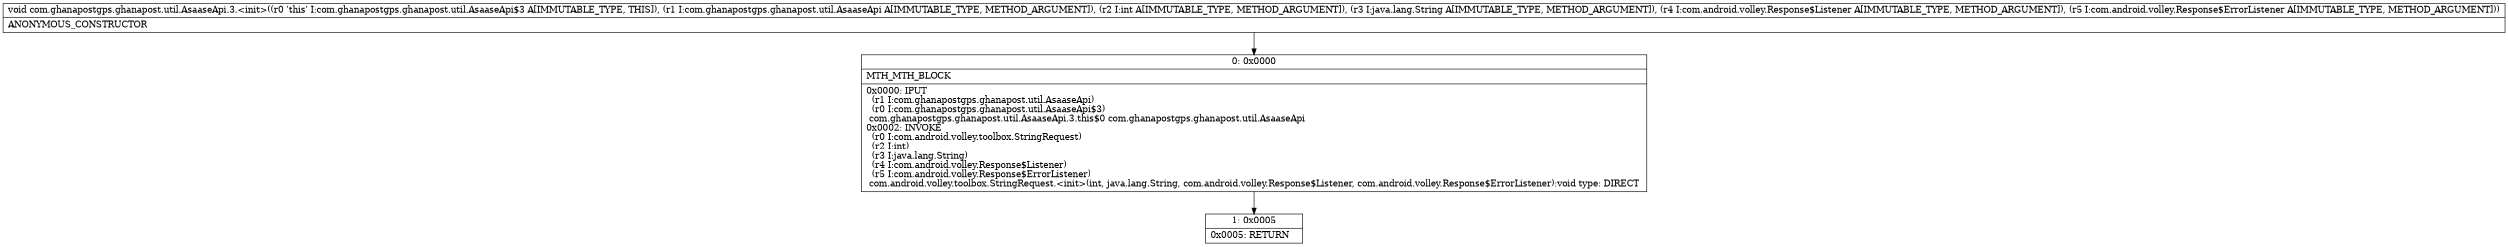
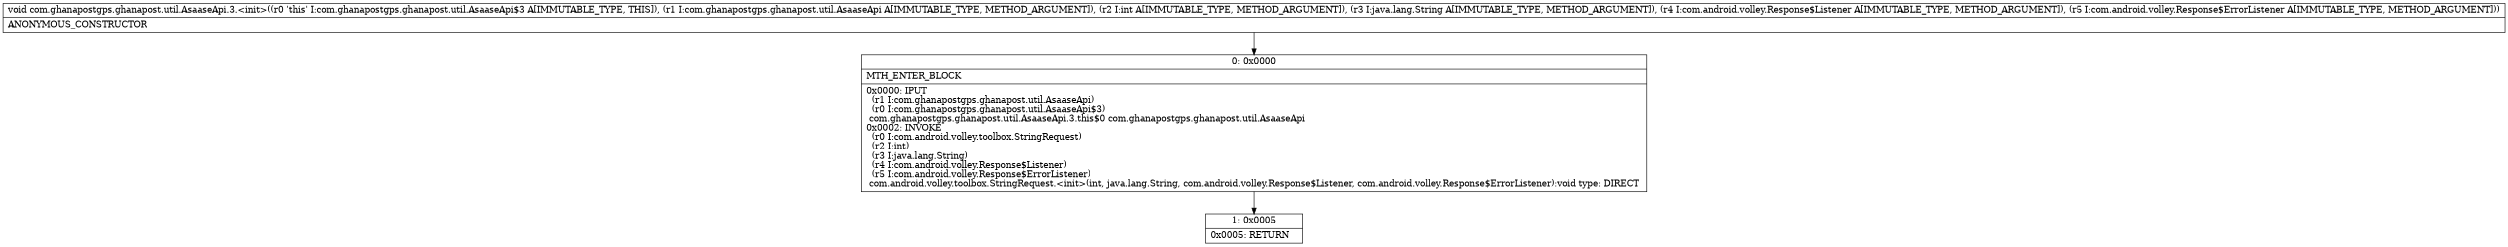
node "0: 0x0000": text "MTH_MTH_BLOCK" -> "MTH_ENTER_BLOCK"
